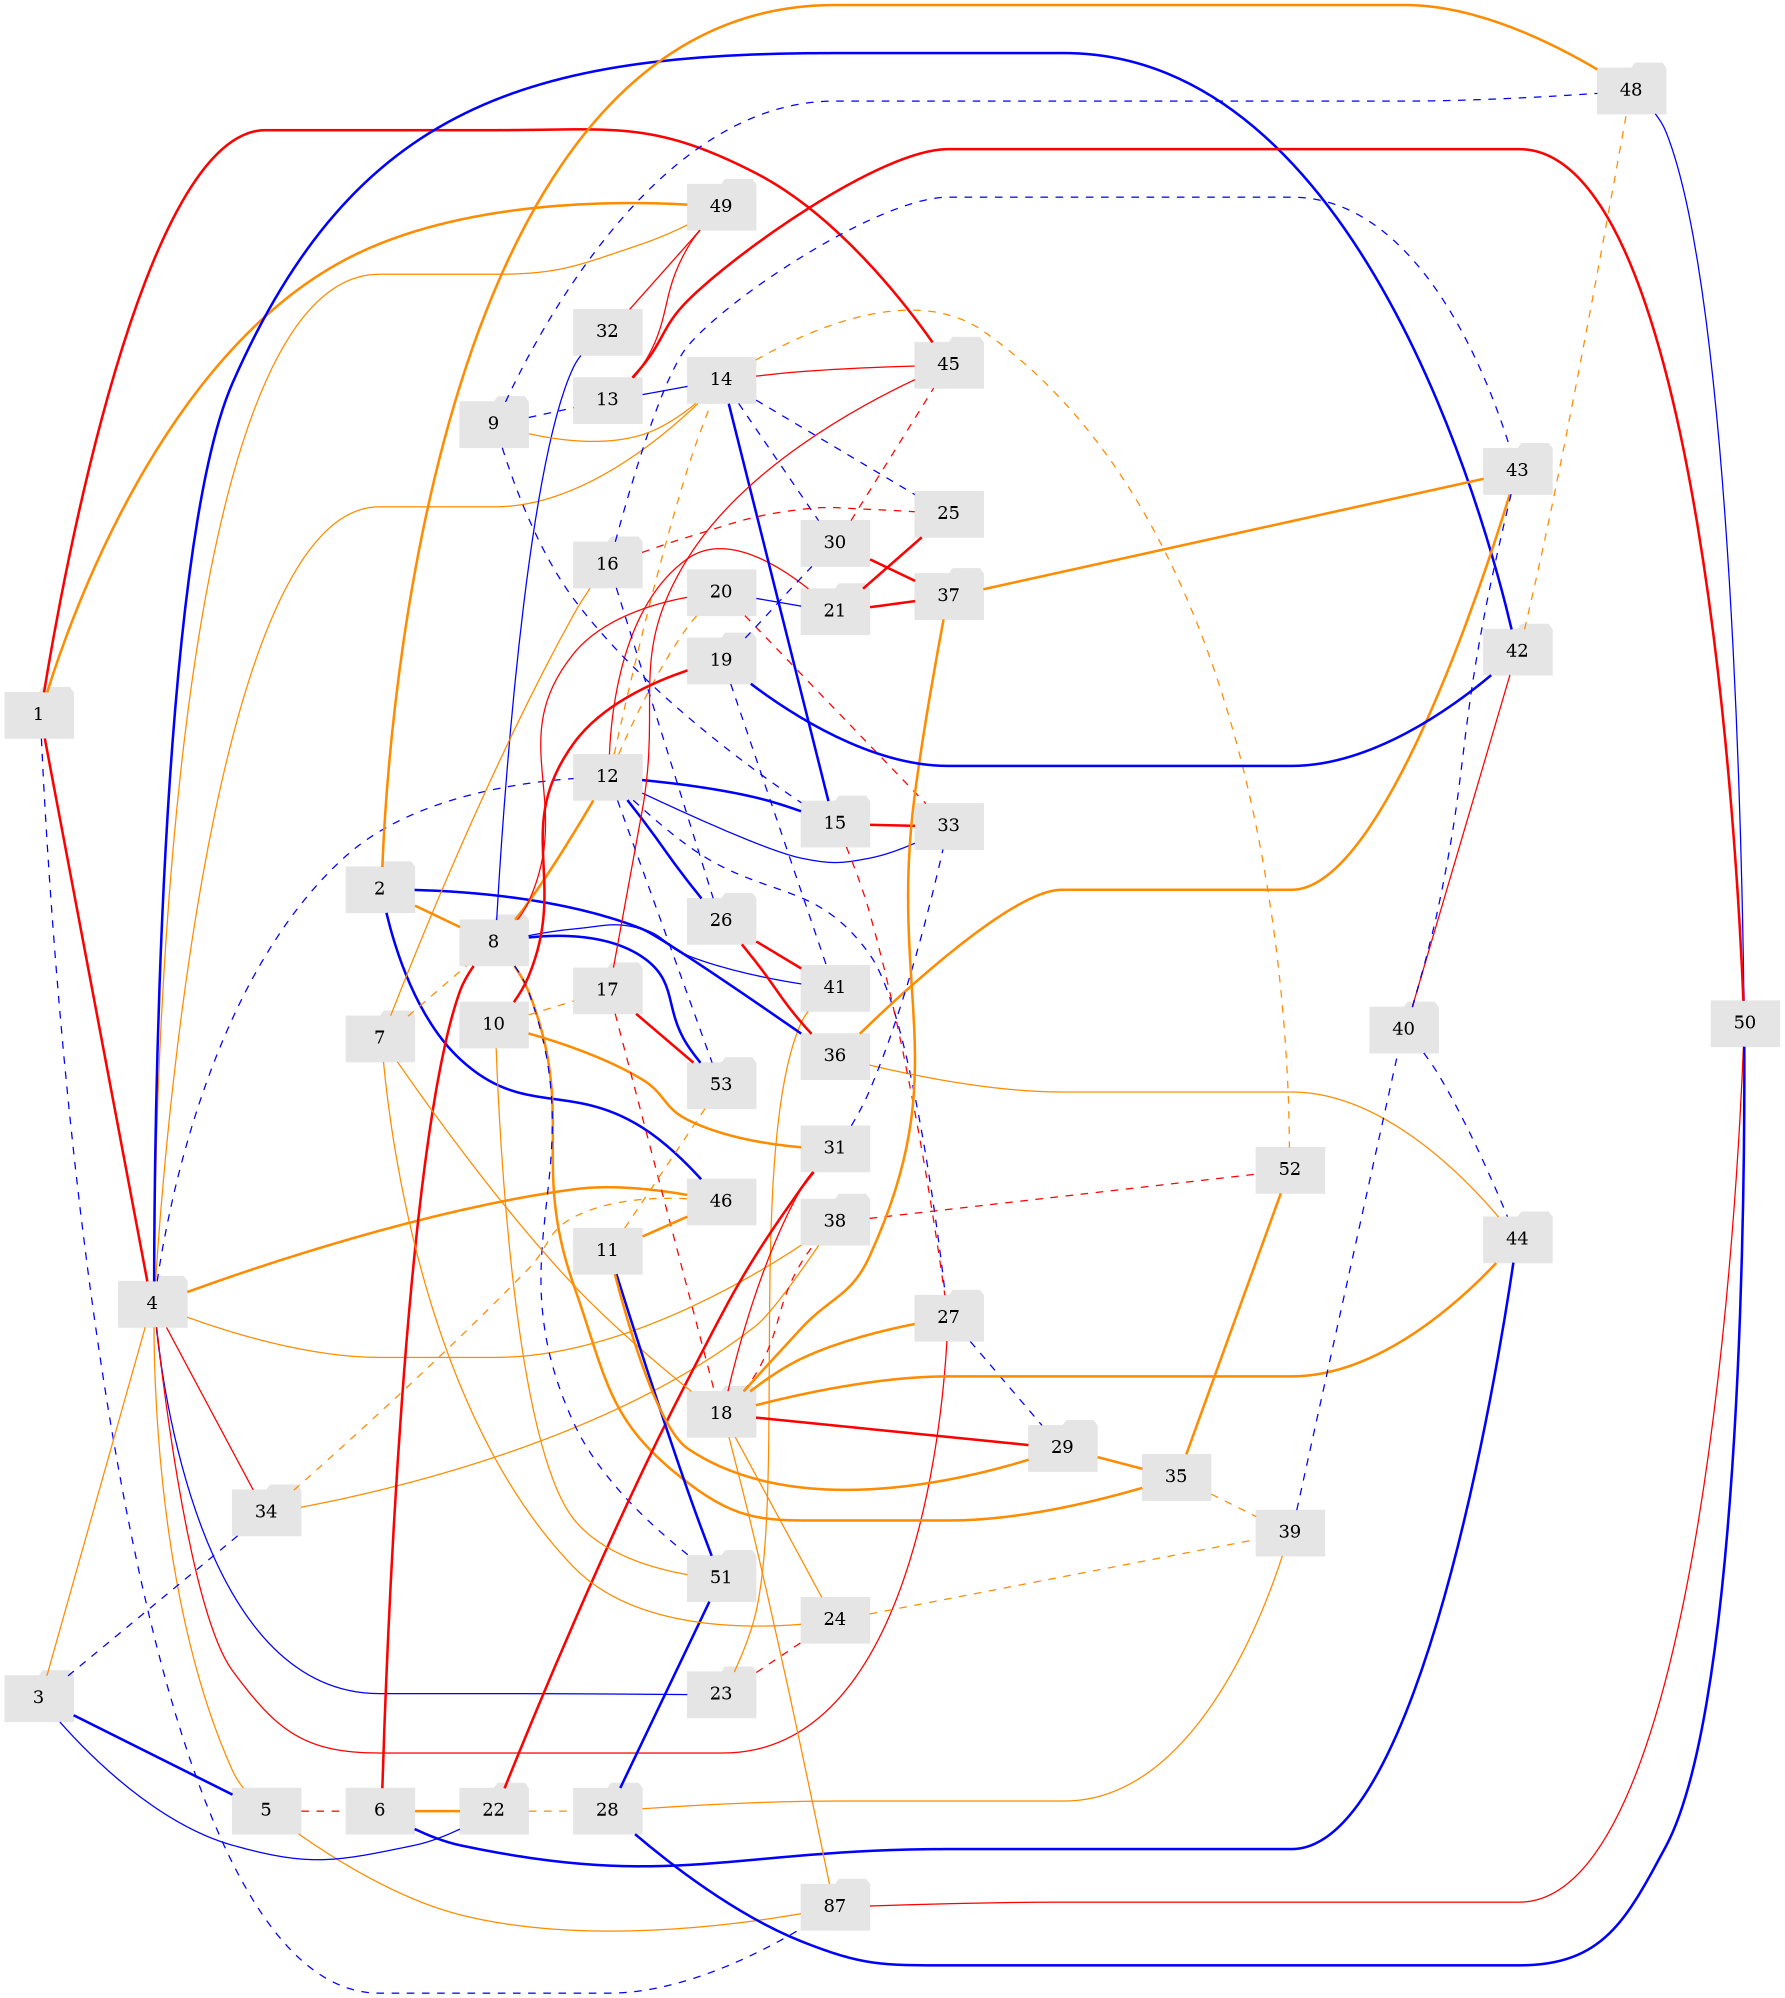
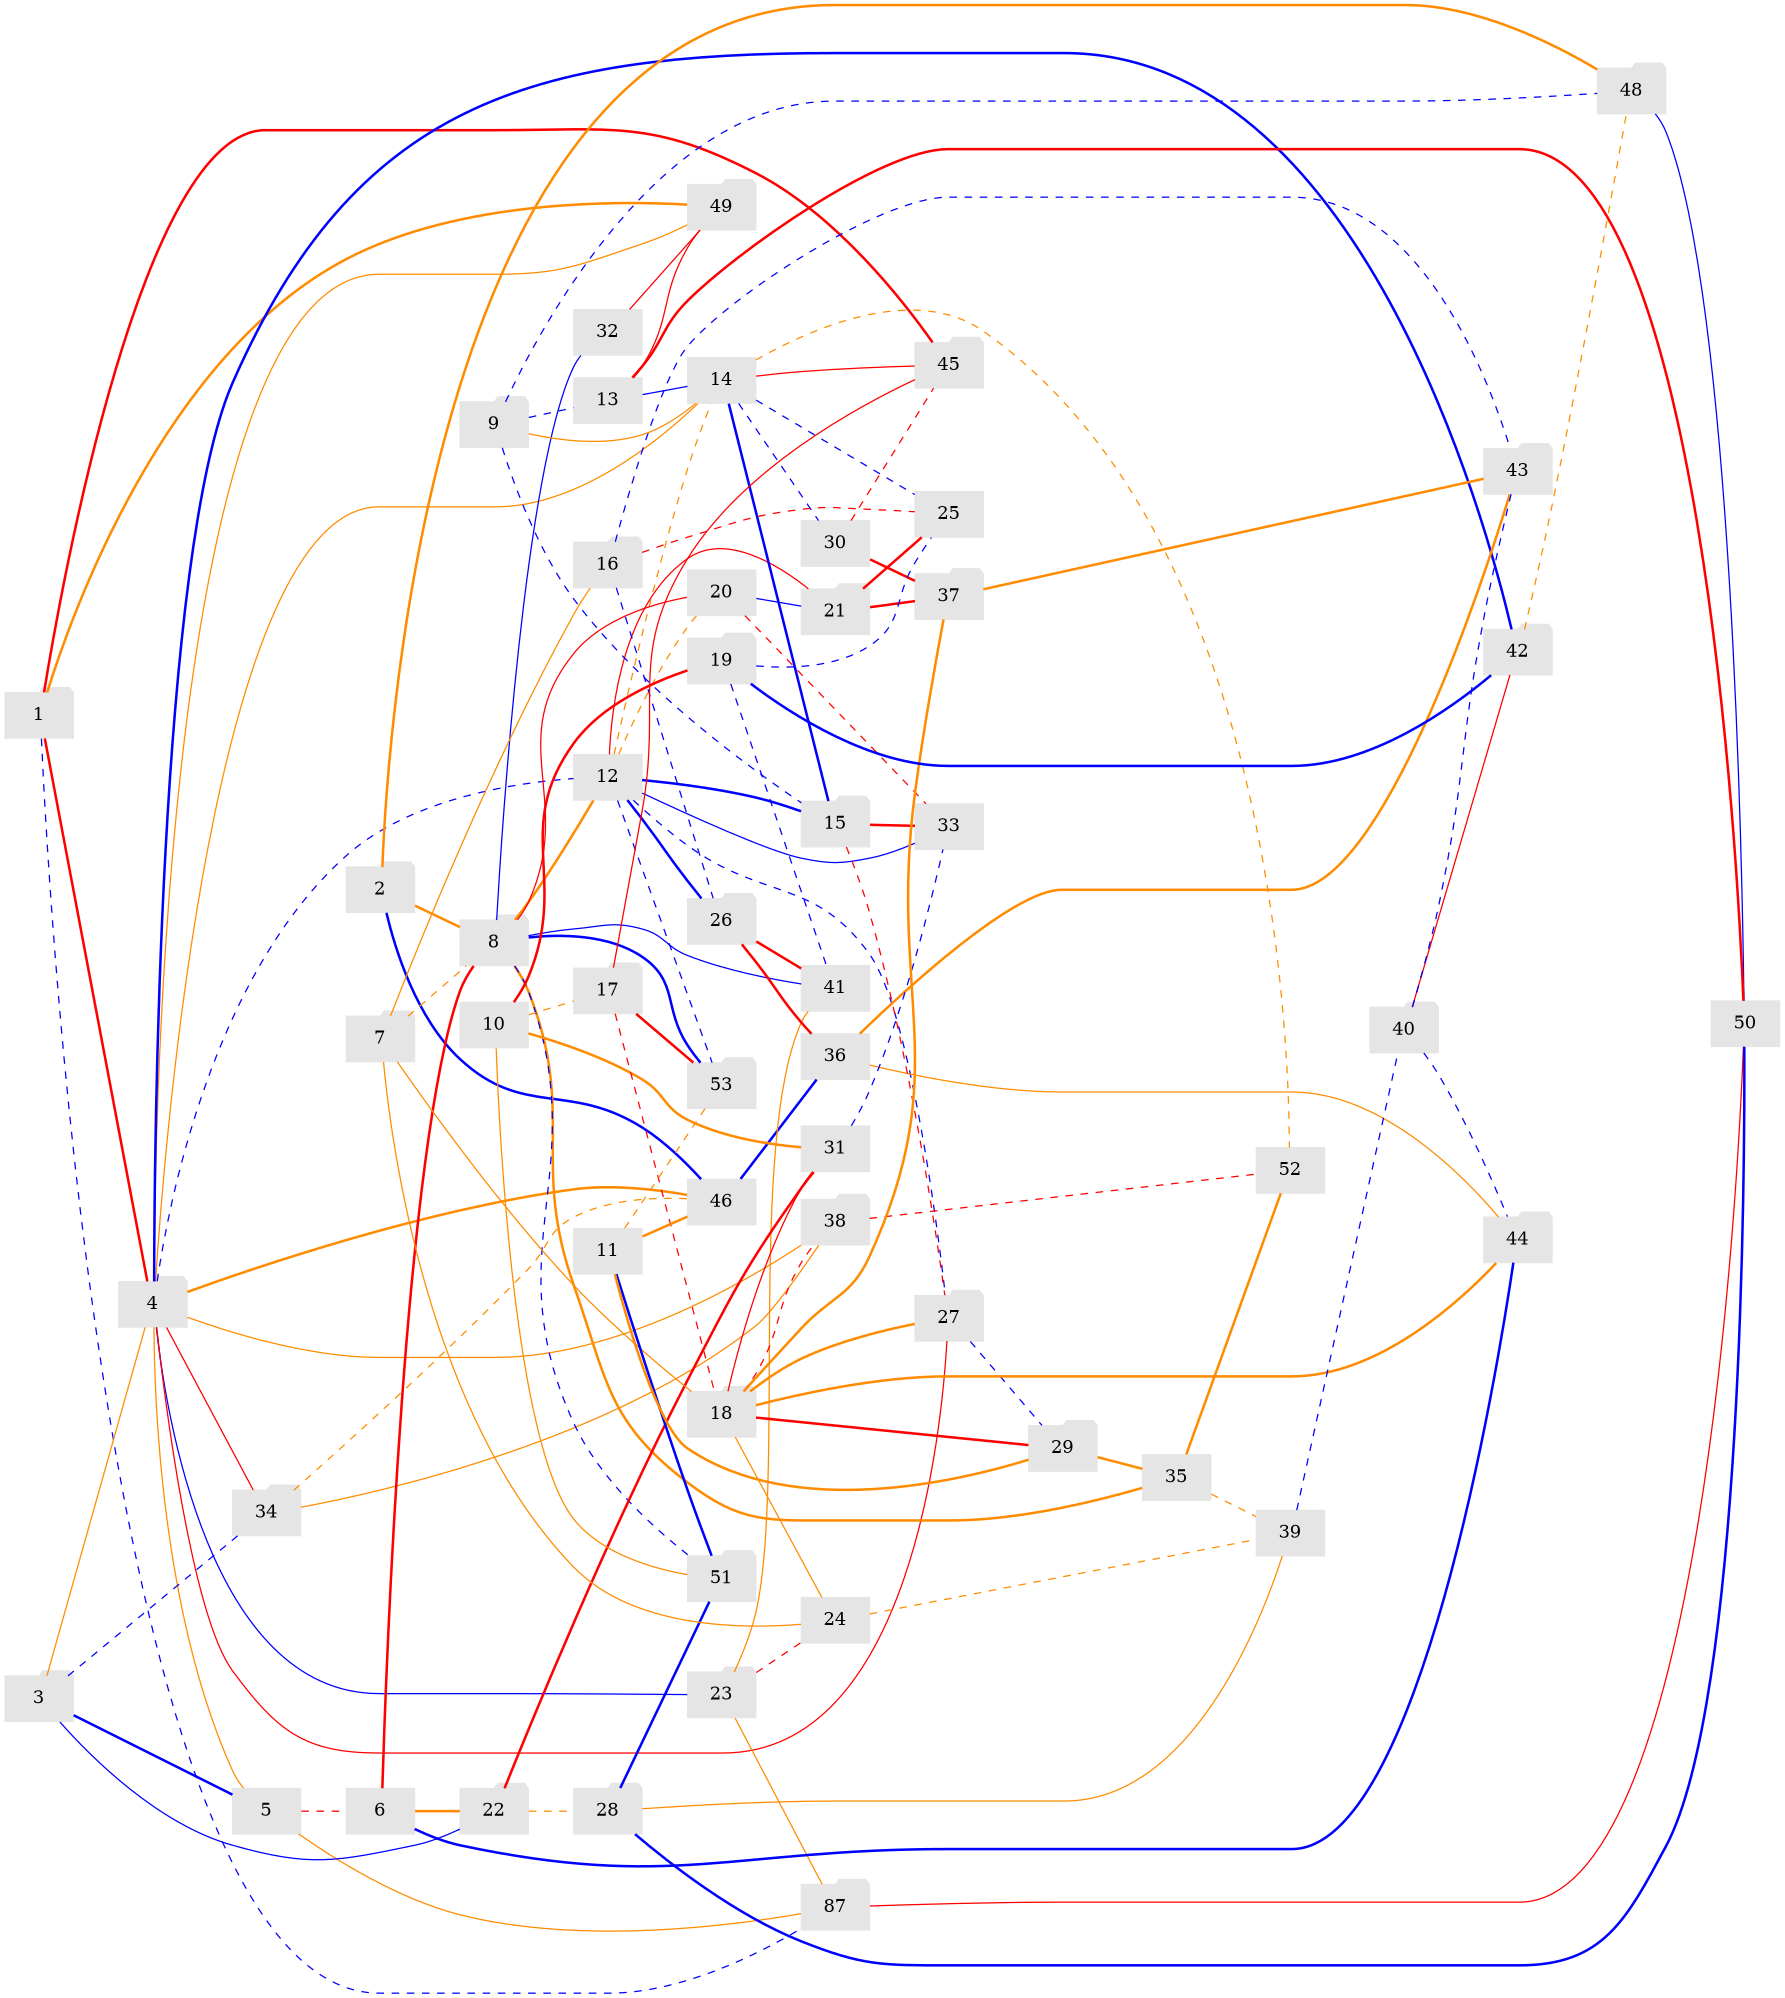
edge "30" -- "19": now "25" -- "19"
edge "2" -- "36": now "46" -- "36"
edge "18" -- "87": now "23" -- "87"
